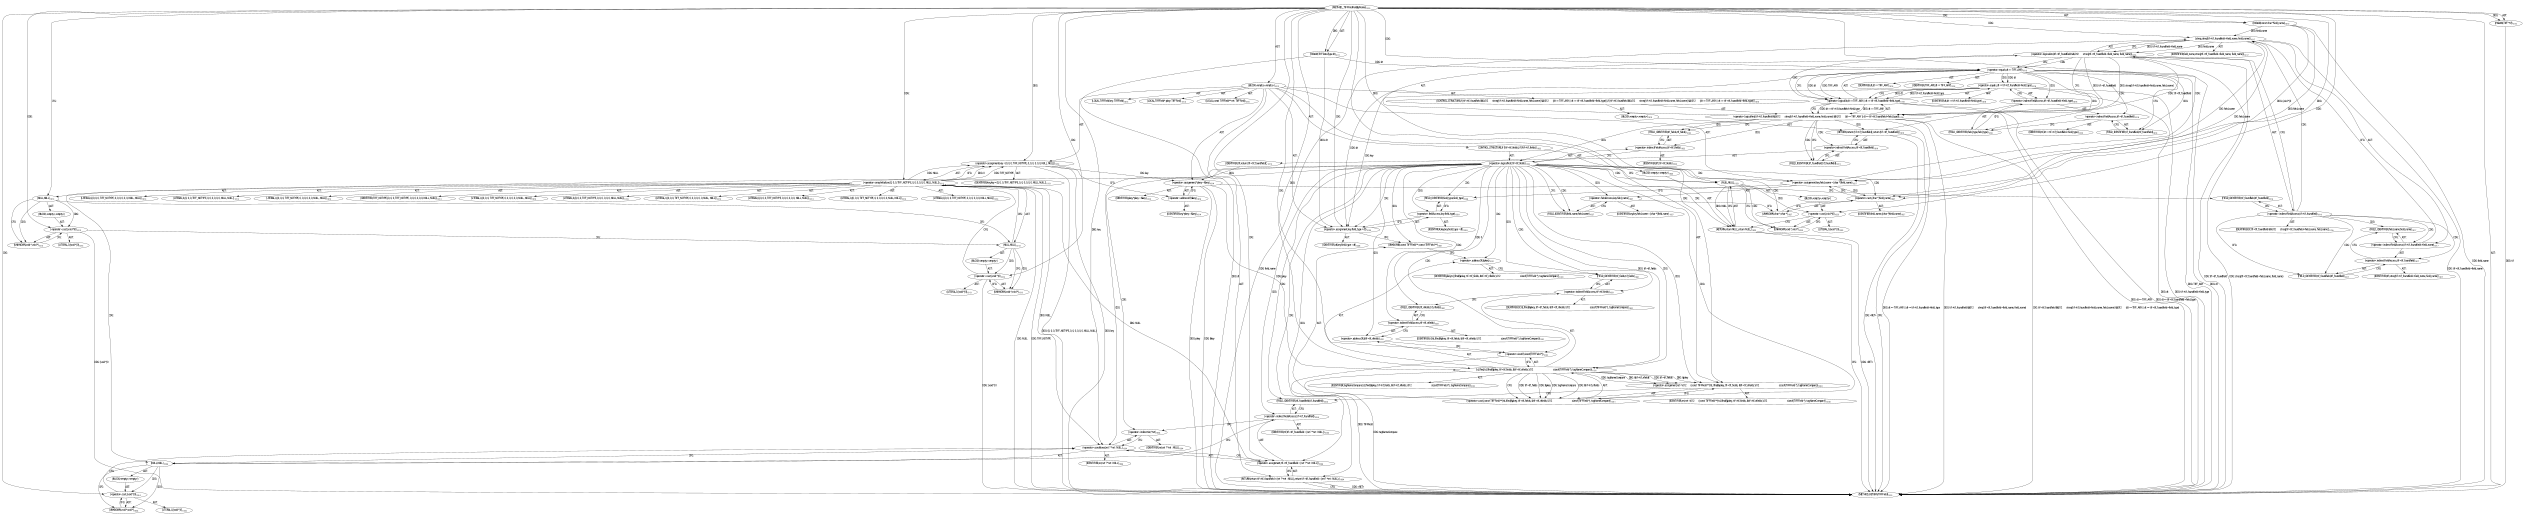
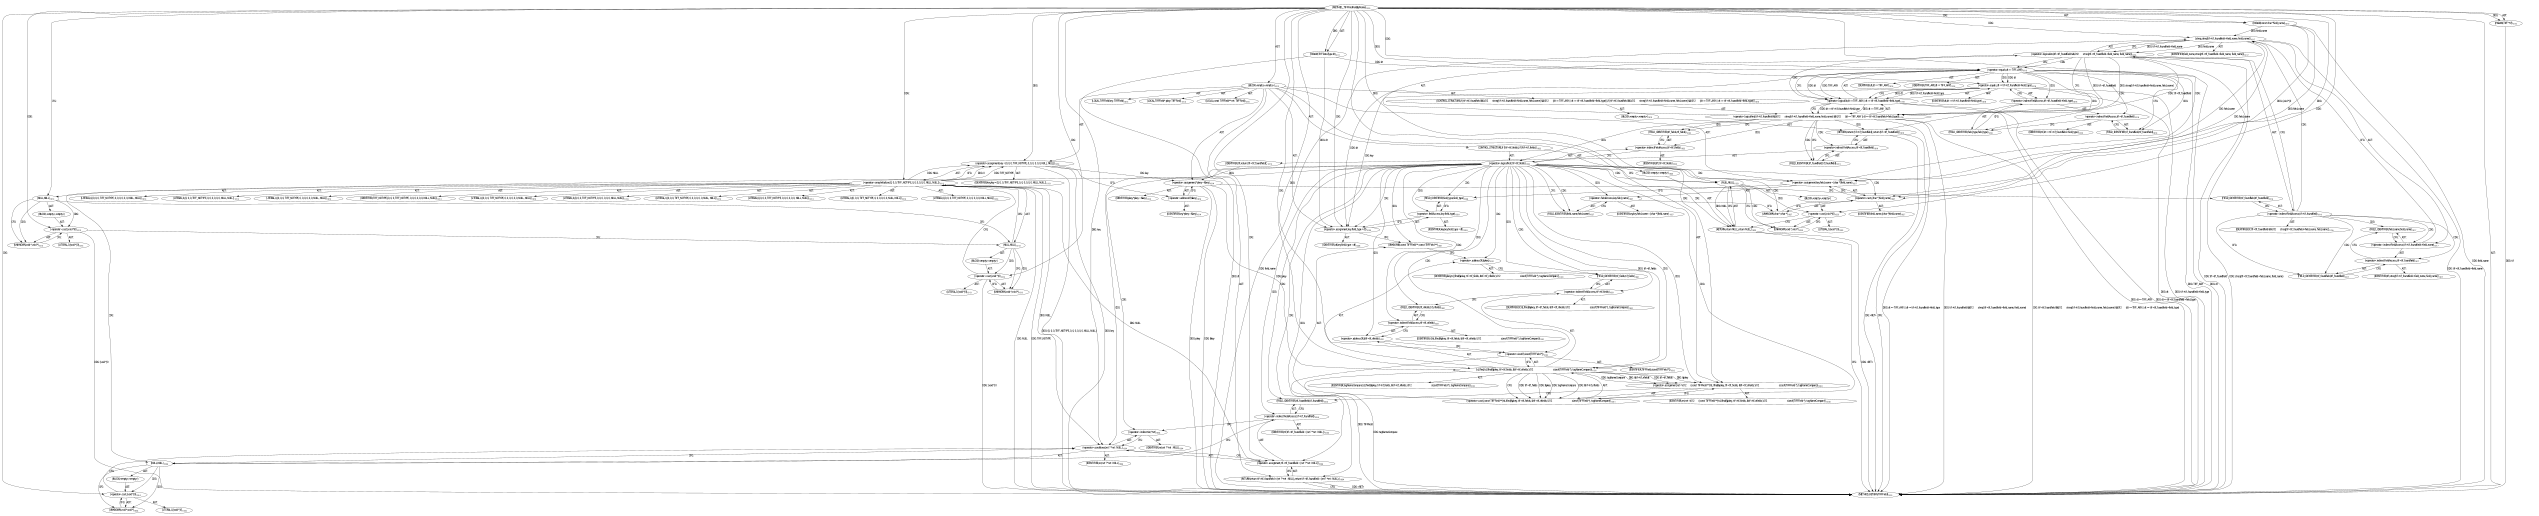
edge "(METHOD,_TIFFFindFieldByName)" -> "(<operator>.equals,dt == tif->tif_foundfield->field_type)": added, label "DDG:"
edge "(<operator>.assignment,key.field_name = (char *)field_name)" -> "(<operator>.cast,(char *)field_name)": label "CDG: " -> "AST: "
edge "(<operator>.logicalNot,!tif->tif_fields)" -> "(FIELD_IDENTIFIER,tif_nfields,tif_nfields)": label "DDG: 0" -> "CDG: "
node "(IDENTIFIER,TIFFField,sizeof(TIFFField *))": added
